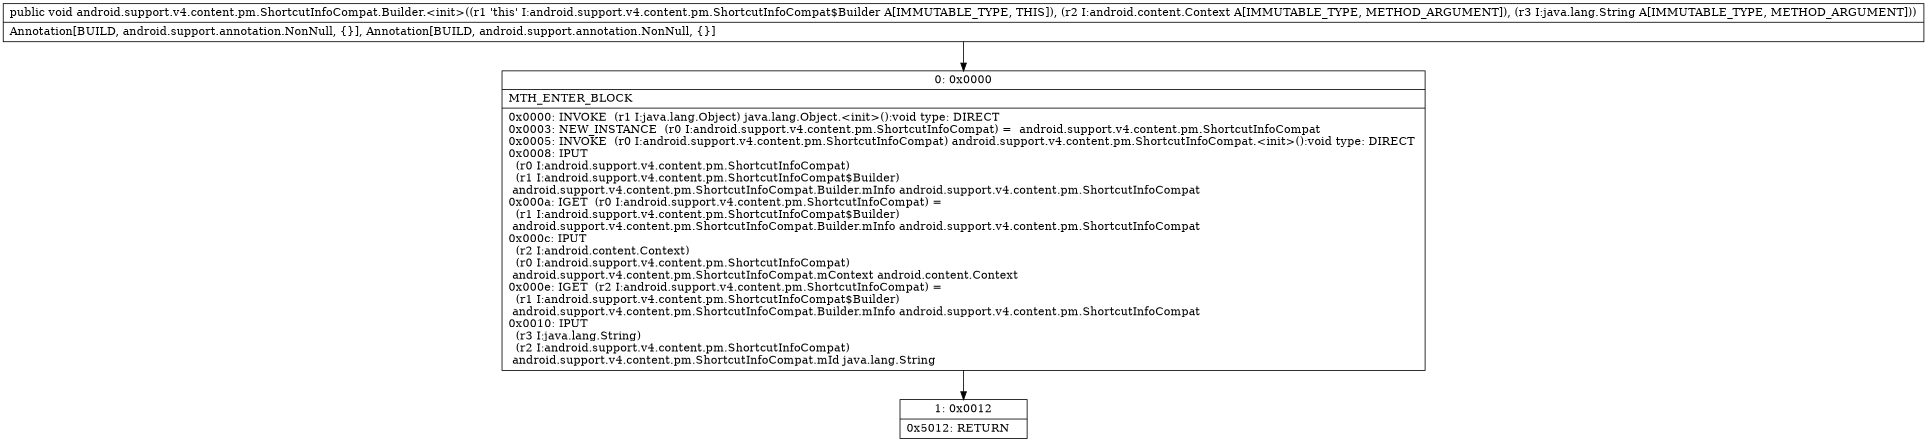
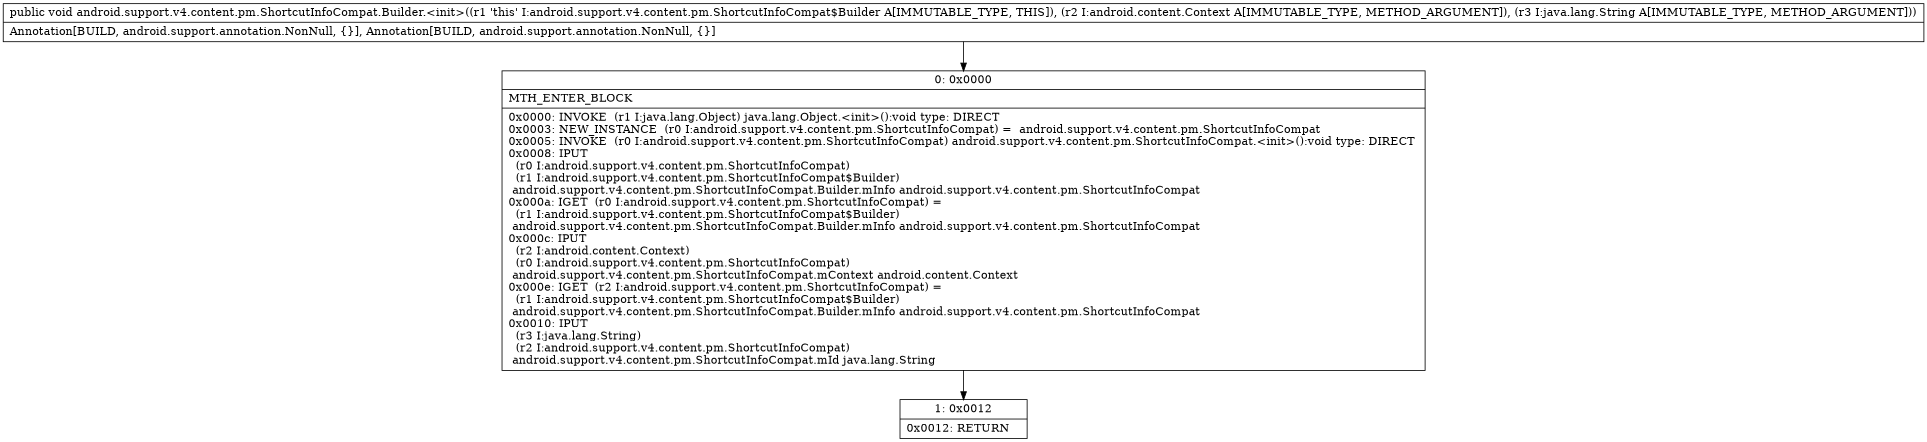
node "1: 0x0012": text "0x5012: RETURN" -> "0x0012: RETURN"
